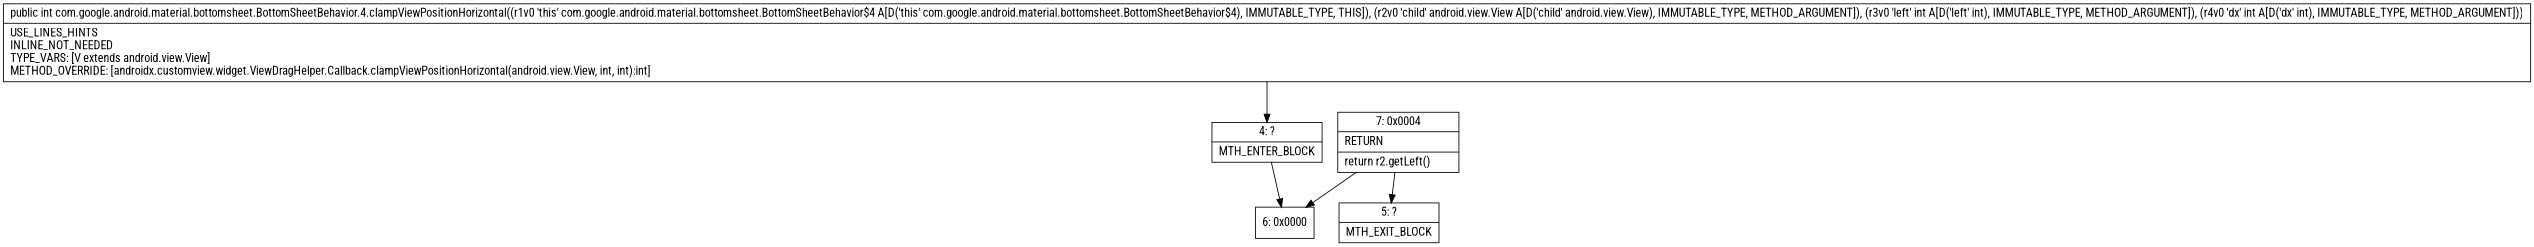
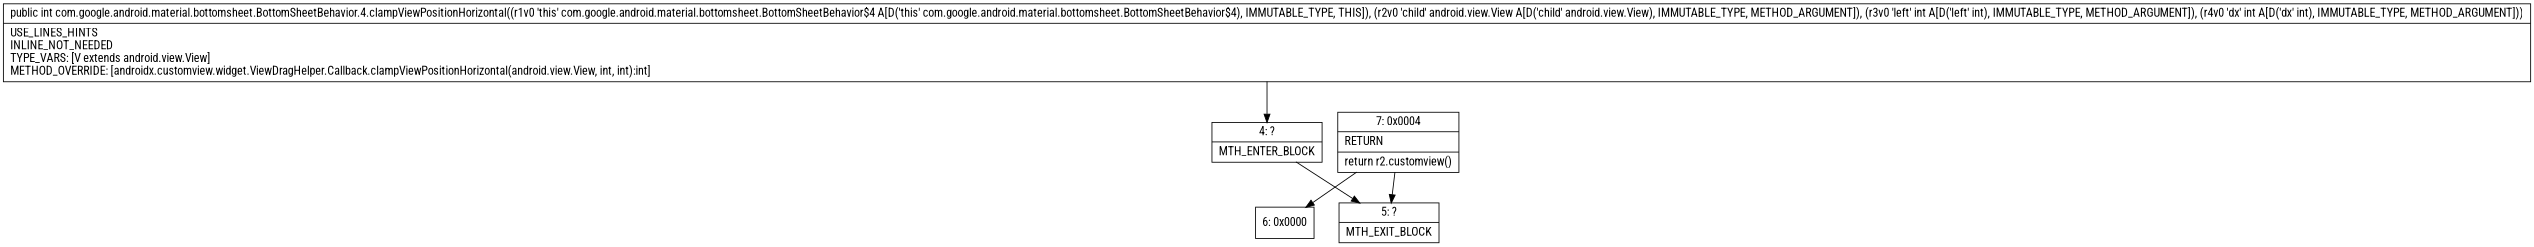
node "7: 0x0004": text "return r2.getLeft()" -> "return r2.customview()"
edge "4: ?" -> "6: 0x0000": now "4: ?" -> "5: ?"
